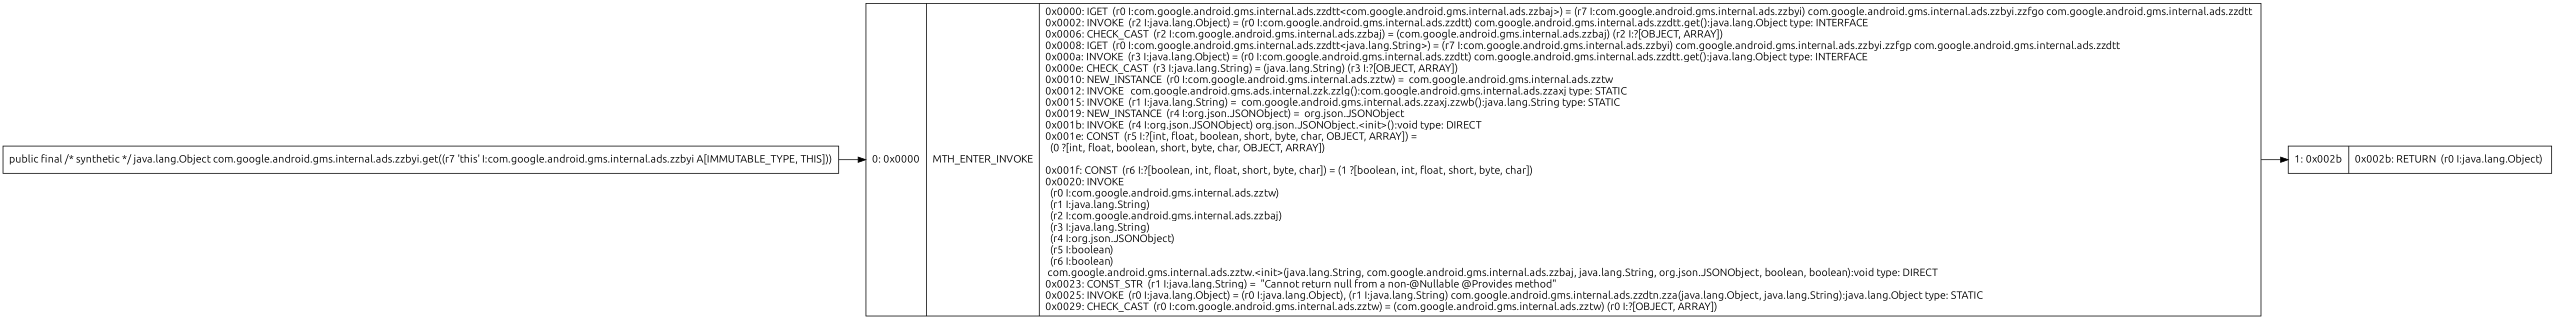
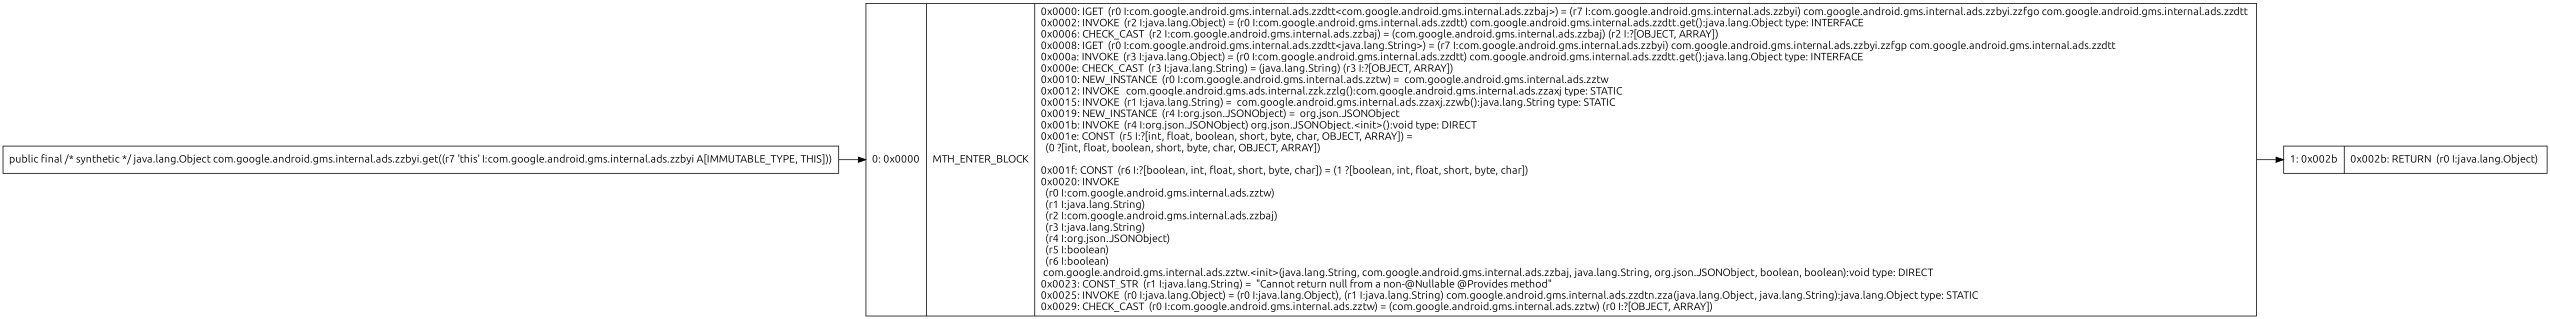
node "0: 0x0000": text "MTH_ENTER_INVOKE" -> "MTH_ENTER_BLOCK"
